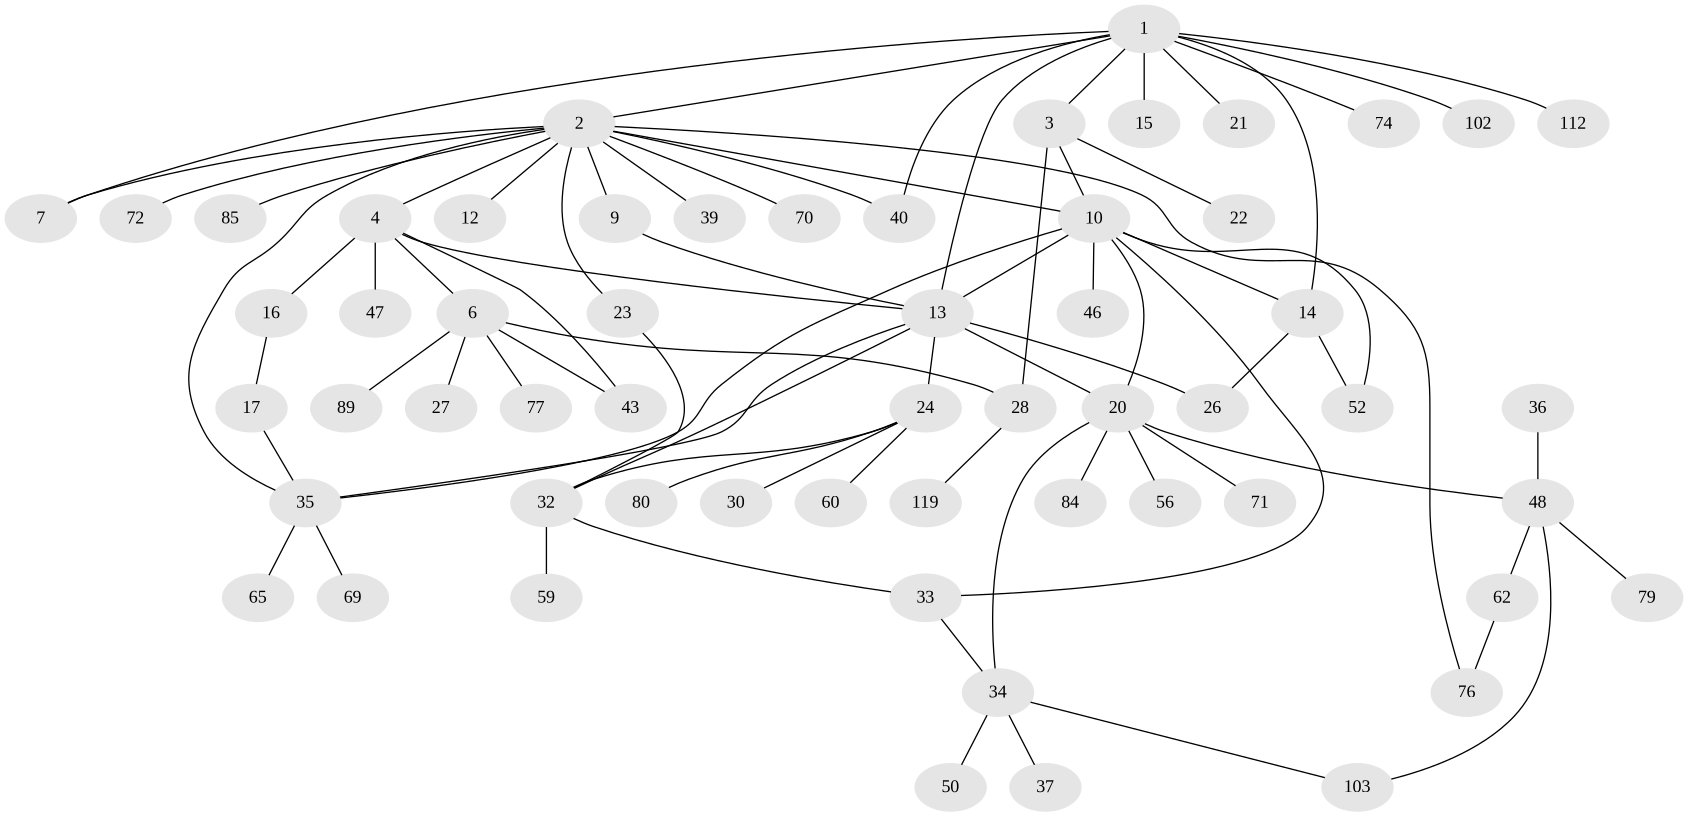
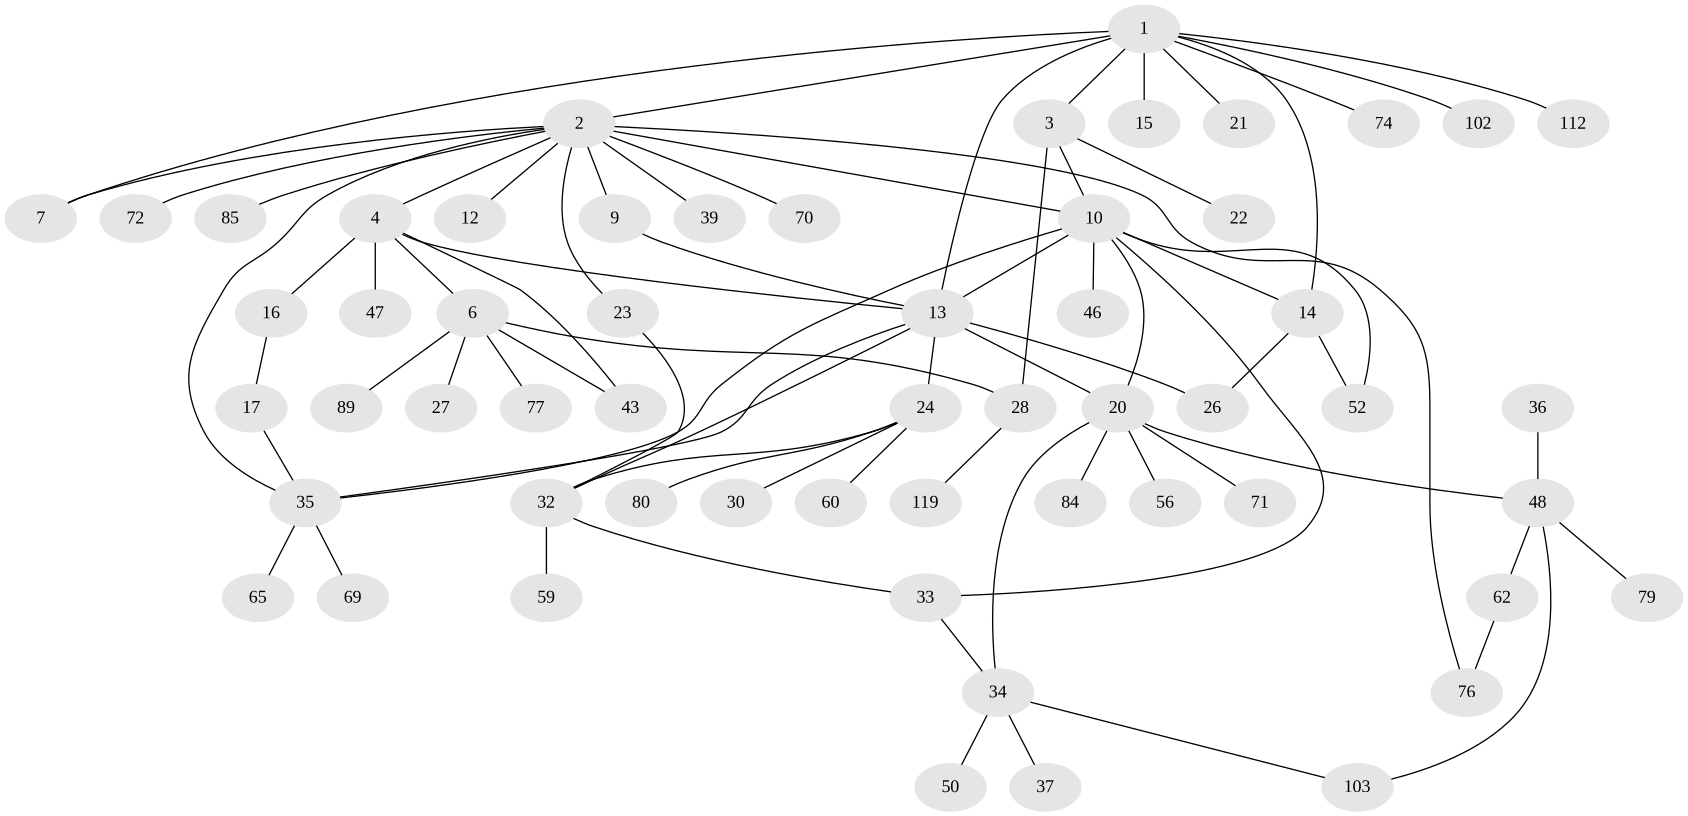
node "40": removed
